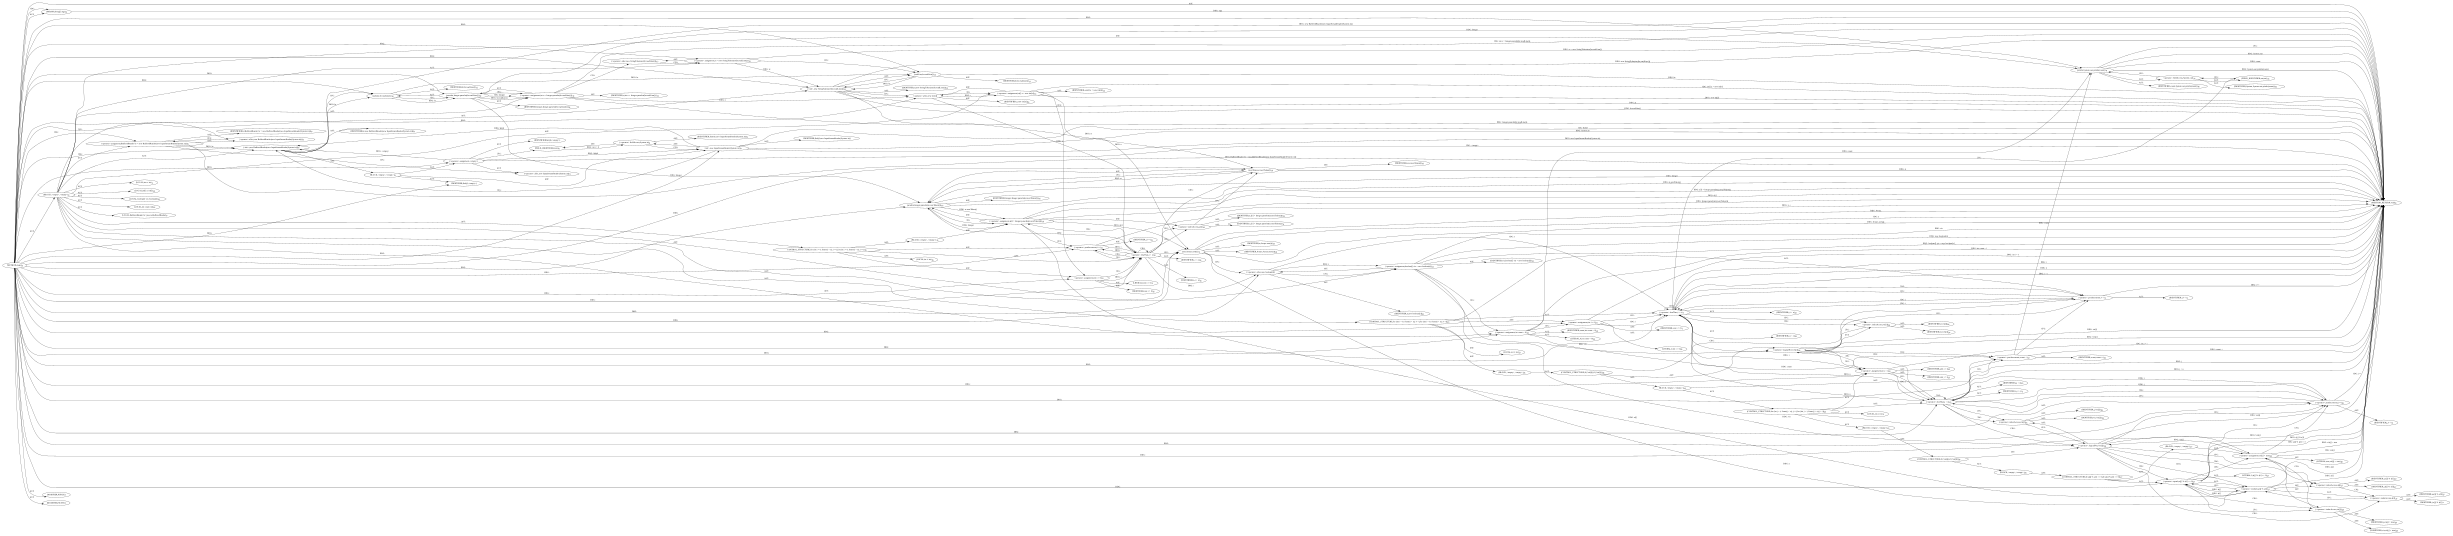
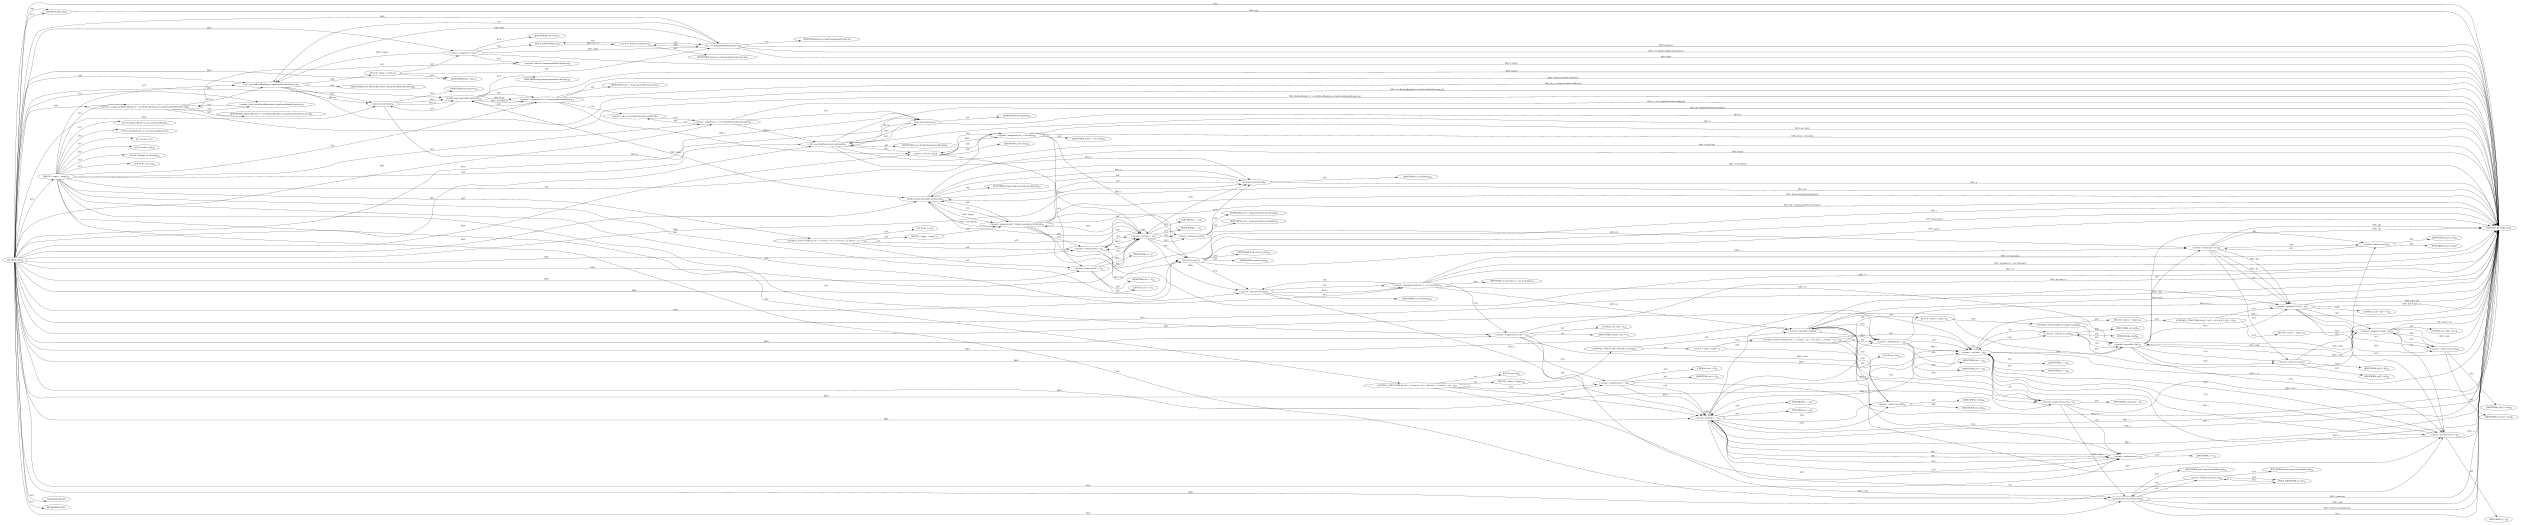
node "(LOCAL,StringTokenizer st: java.util.StringTokenizer)": added
edge "(<operator>.equals,a[j] % a[i] == 0)" -> "(<operator>.modulo,a[j] % a[i])": removed, label "AST:"
